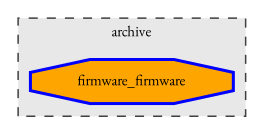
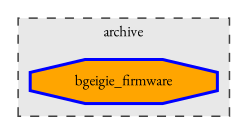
node "firmware_firmware": label "firmware_firmware" -> "bgeigie_firmware"
